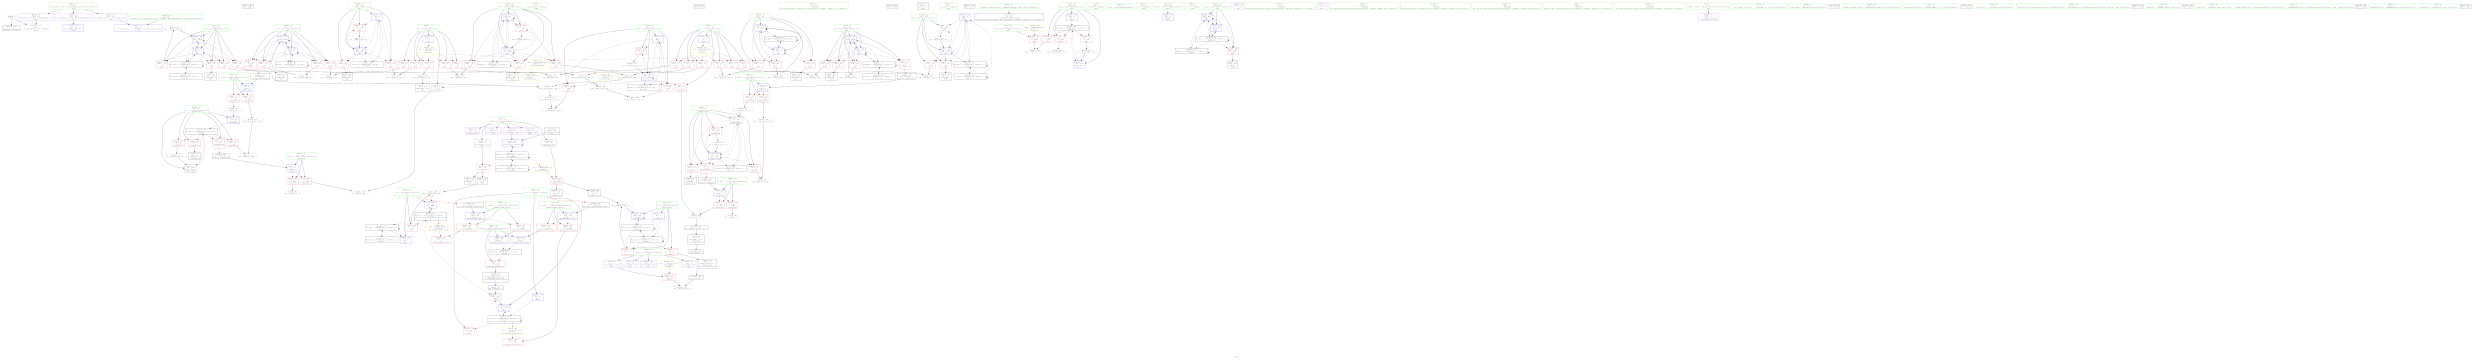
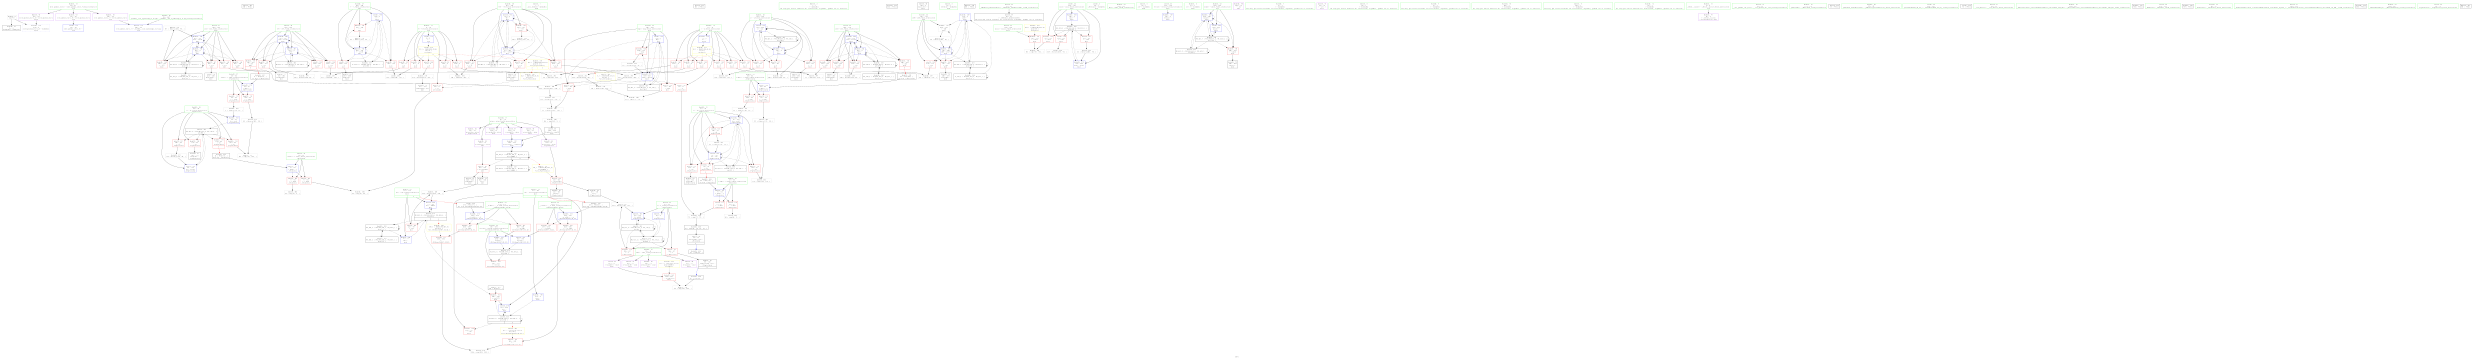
node "NodeID: 308": added
node "NodeID: 78": removed
node "NodeID: 310": added
